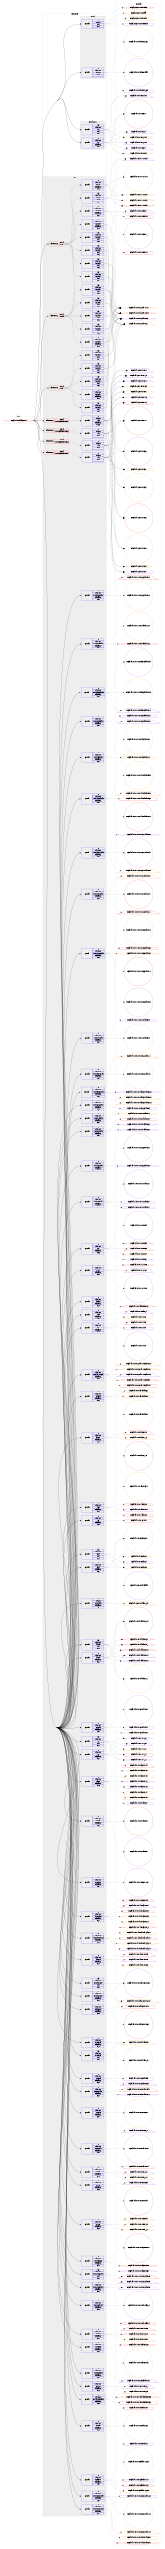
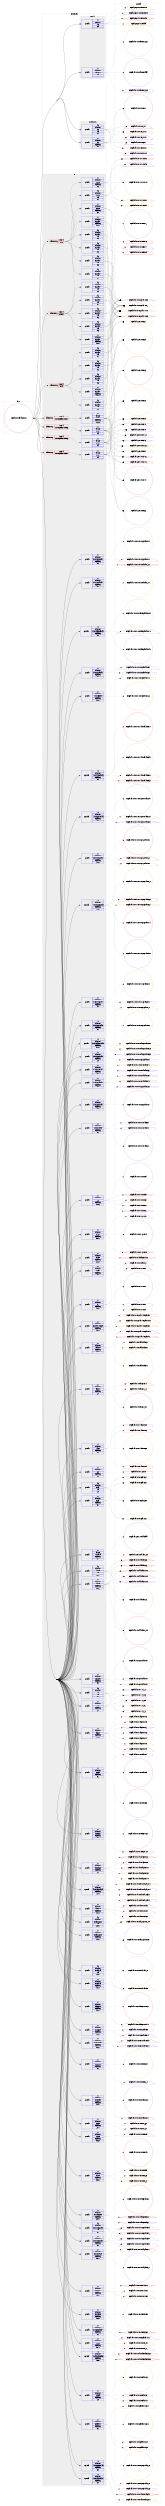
node "portage://sys-cluster/heat-12.0.0": shape diamond -> circle
node "portage://dev-python/python-mistralclient-3.1.4": added
